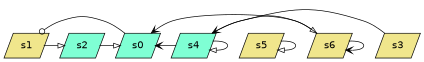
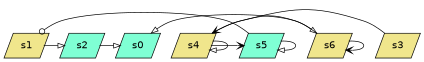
edge "s6" -> "s0": arrowhead vee -> onormal
edge "s0" -> "s1": now "s5" -> "s1"
edge "s4" -> "s0": now "s4" -> "s5"
node "s4": fillcolor aquamarine -> khaki
node "s5": fillcolor khaki -> aquamarine
